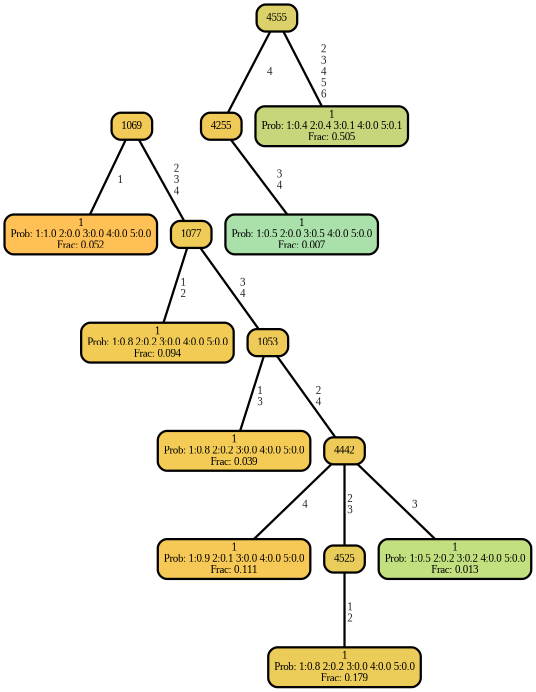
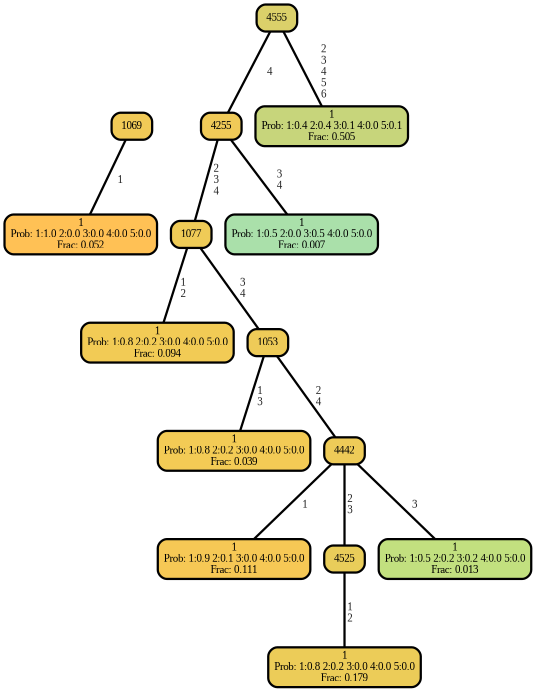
edge "1069" -- "1077": now "4255" -- "1077"
edge "4442" -- "1 Prob: 1:0.9 2:0.1 3:0.0 4:0.0 5:0.0 Frac: 0.111": label " 4" -> " 1"
